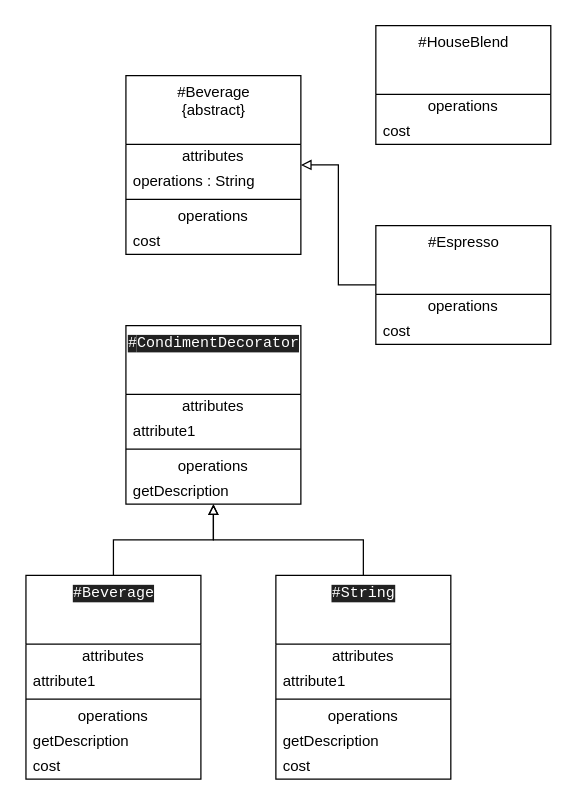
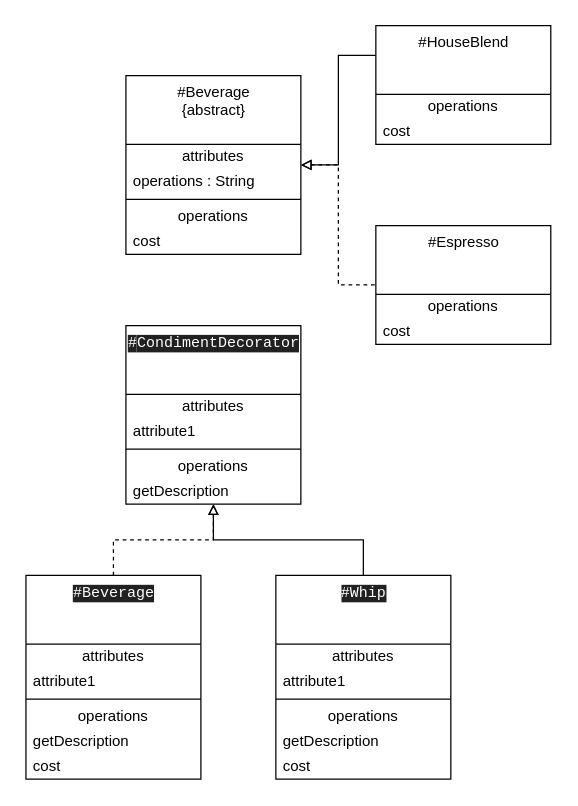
edge "#HouseBlend" -> "#Beverage {abstract}": added
edge "#Espresso" -> "#Beverage {abstract}": style solid -> dashed
edge "#Beverage" -> "#CondimentDecorator": style solid -> dashed
node "#String": label "#String" -> "#Whip"
